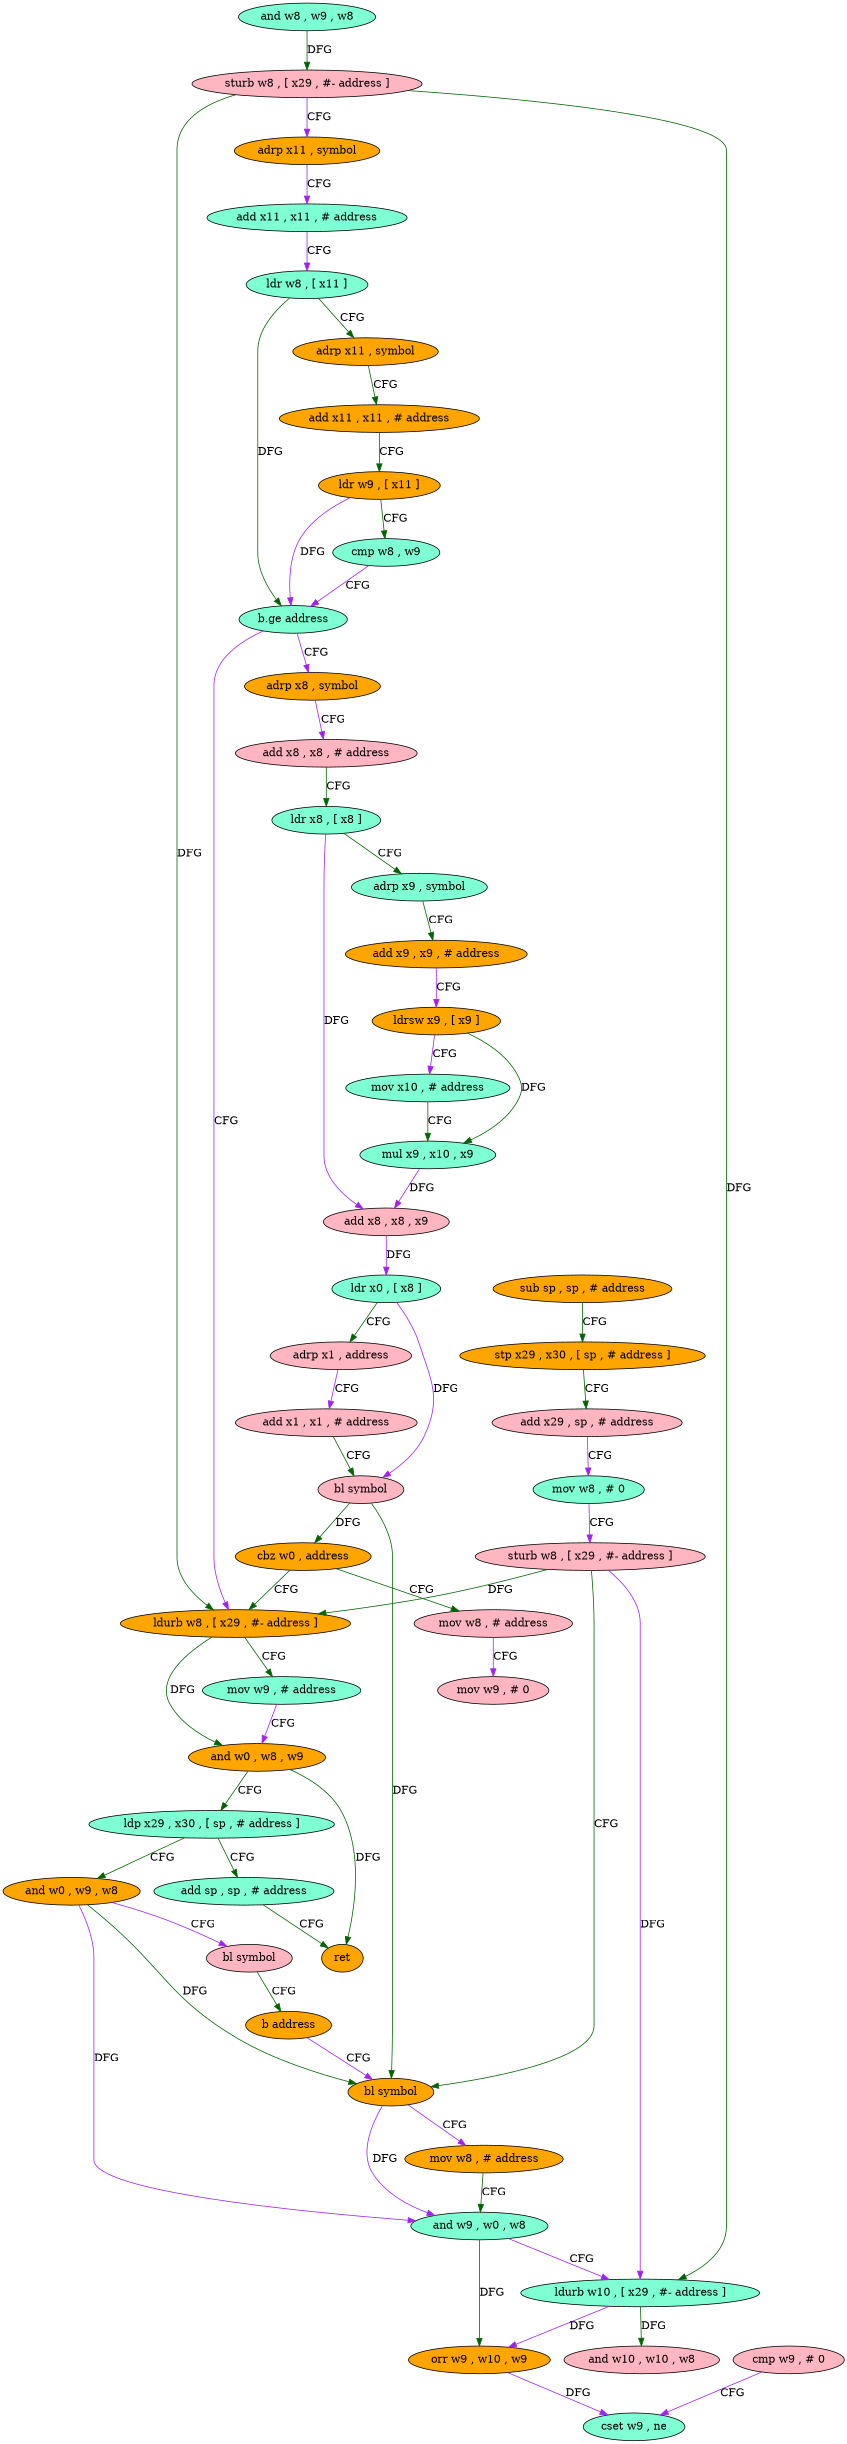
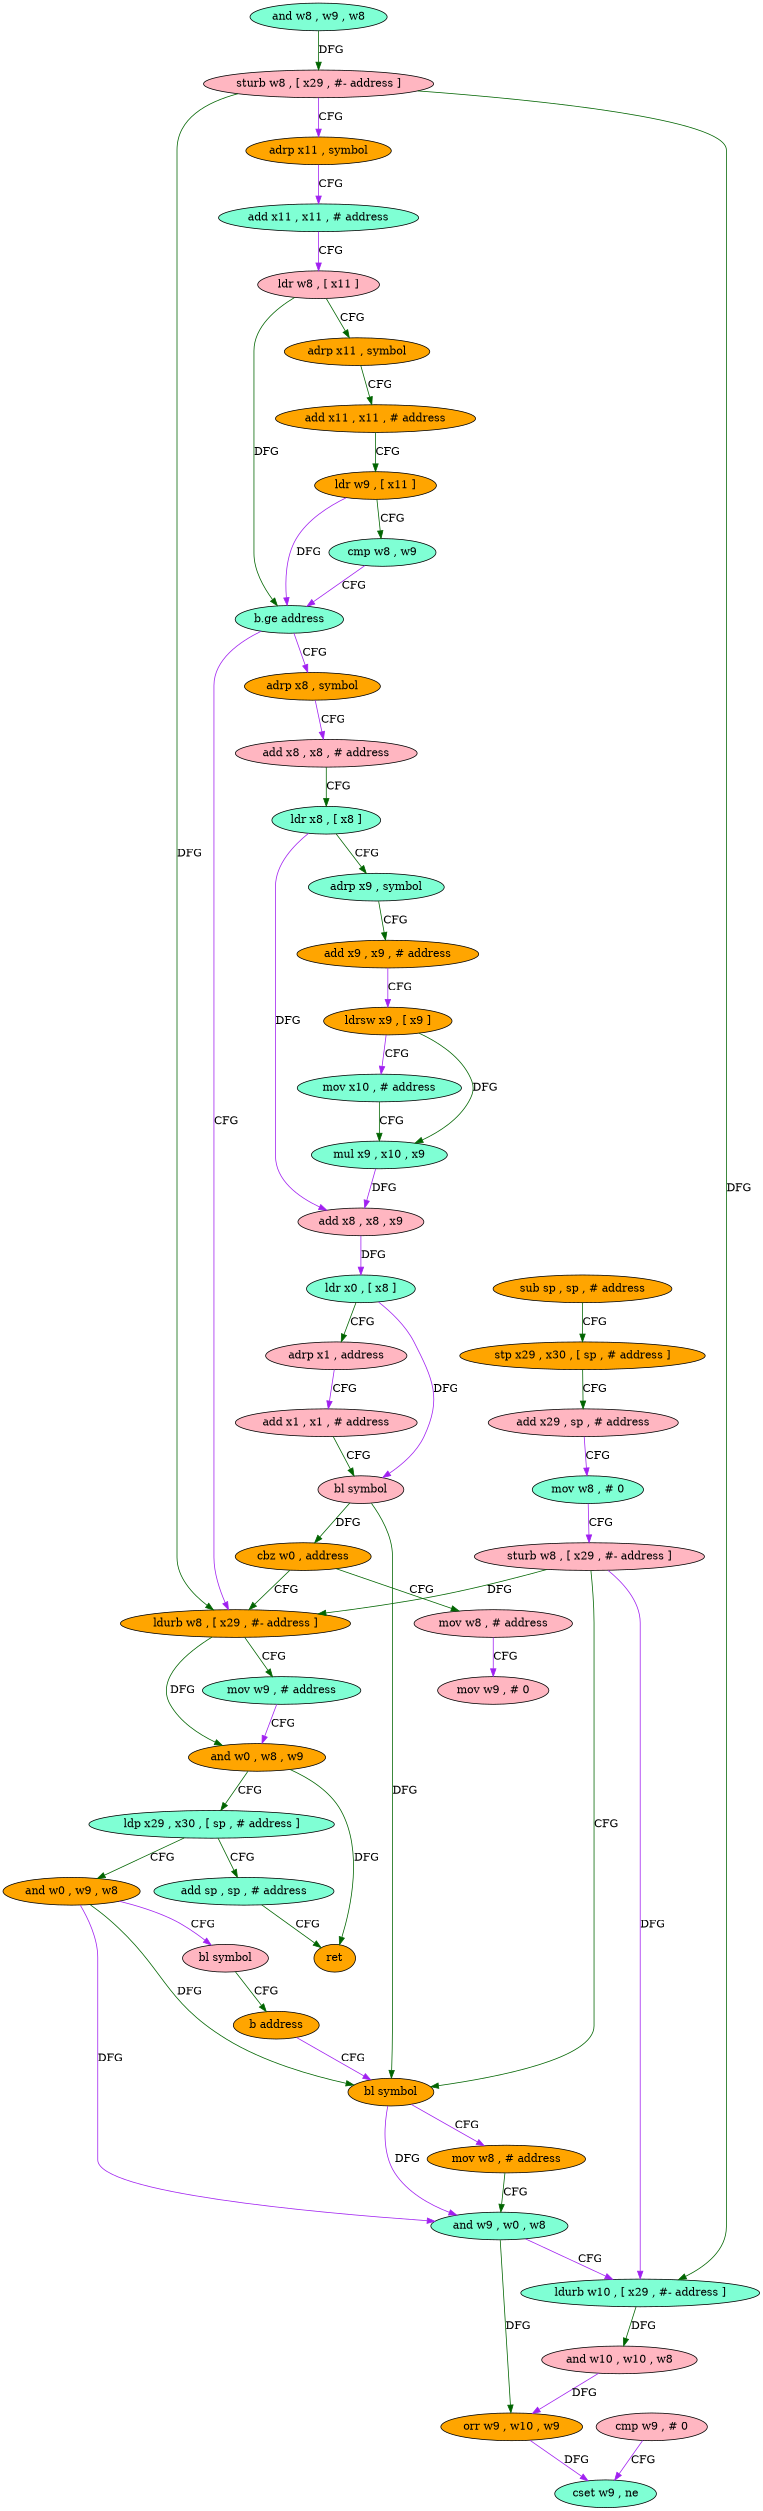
node "ldr w8 , [ x11 ]": fillcolor aquamarine -> lightpink
edge "ldurb w10 , [ x29 , #- address ]" -> "orr w9 , w10 , w9": now "and w10 , w10 , w8" -> "orr w9 , w10 , w9"
